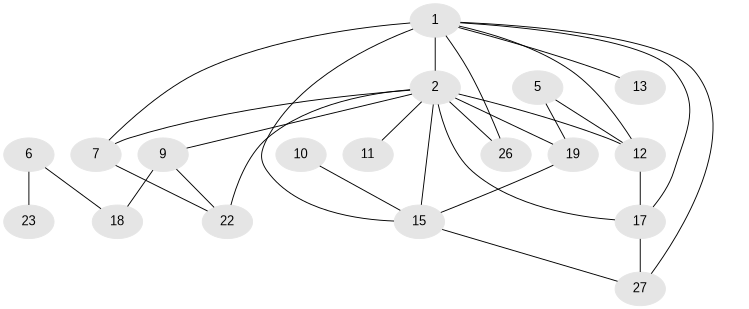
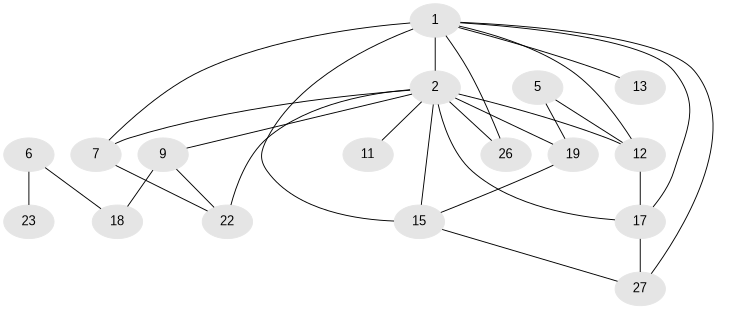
node "10": removed
